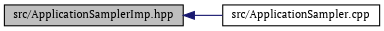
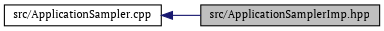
edge "src/ApplicationSampler.cpp" -> "src/ApplicationSamplerImp.hpp": reversed
